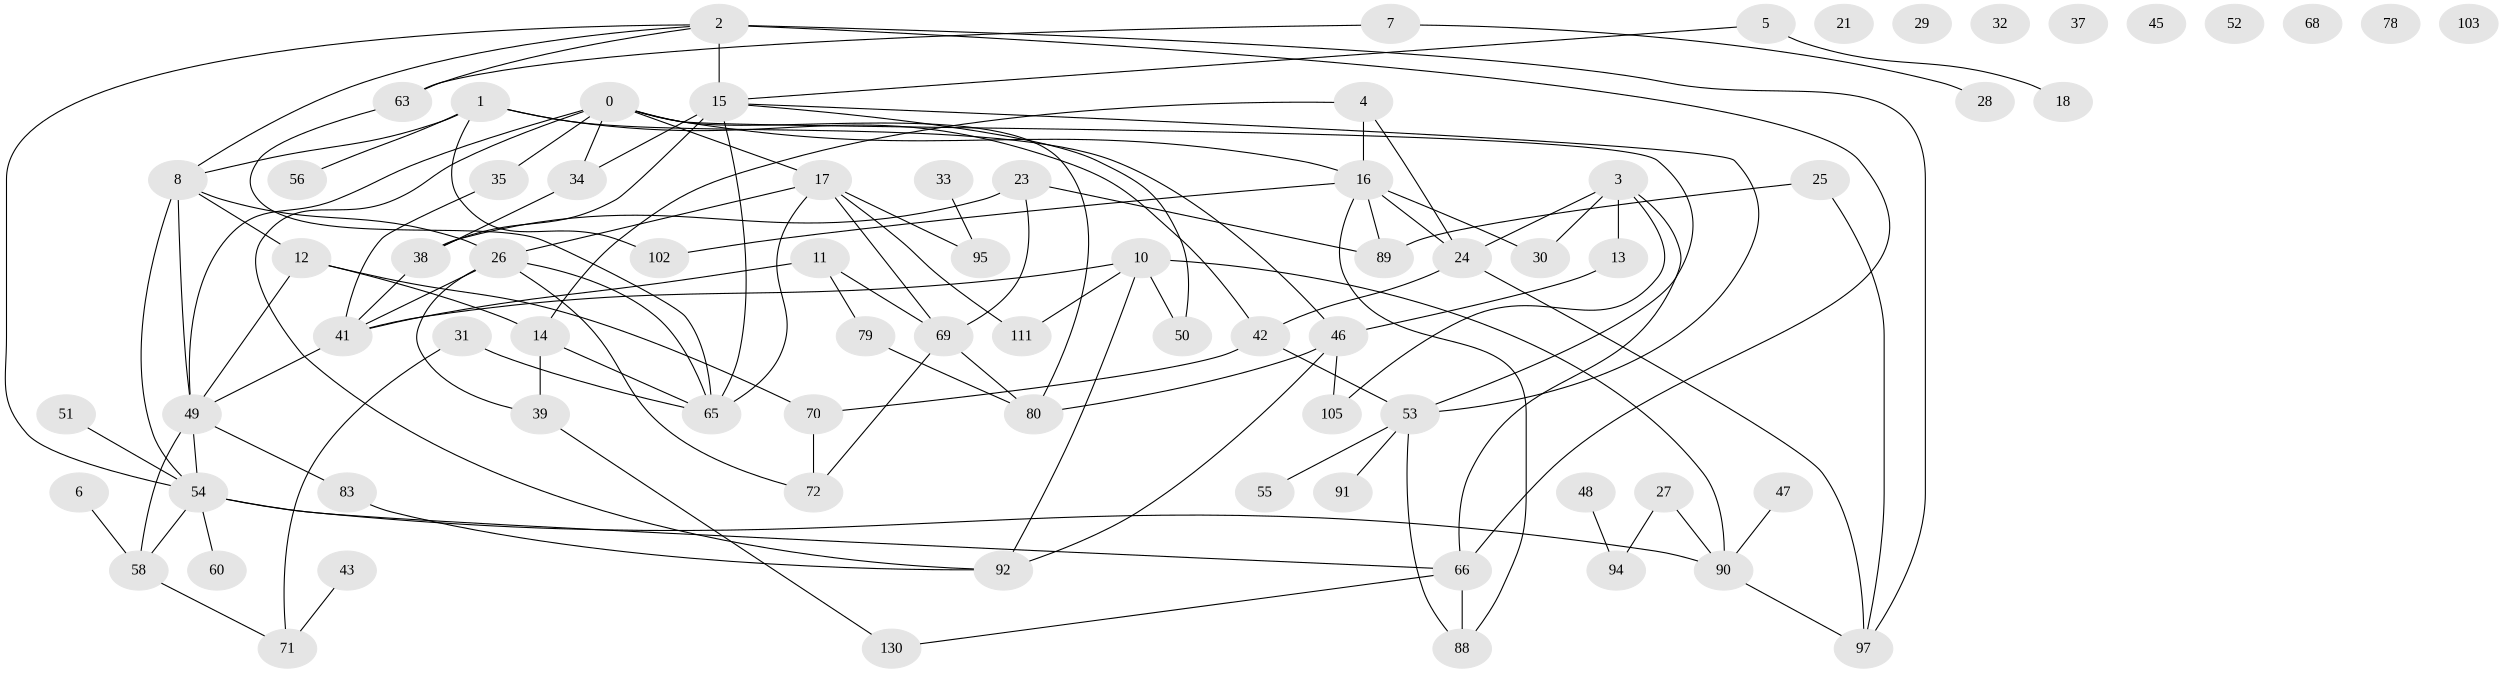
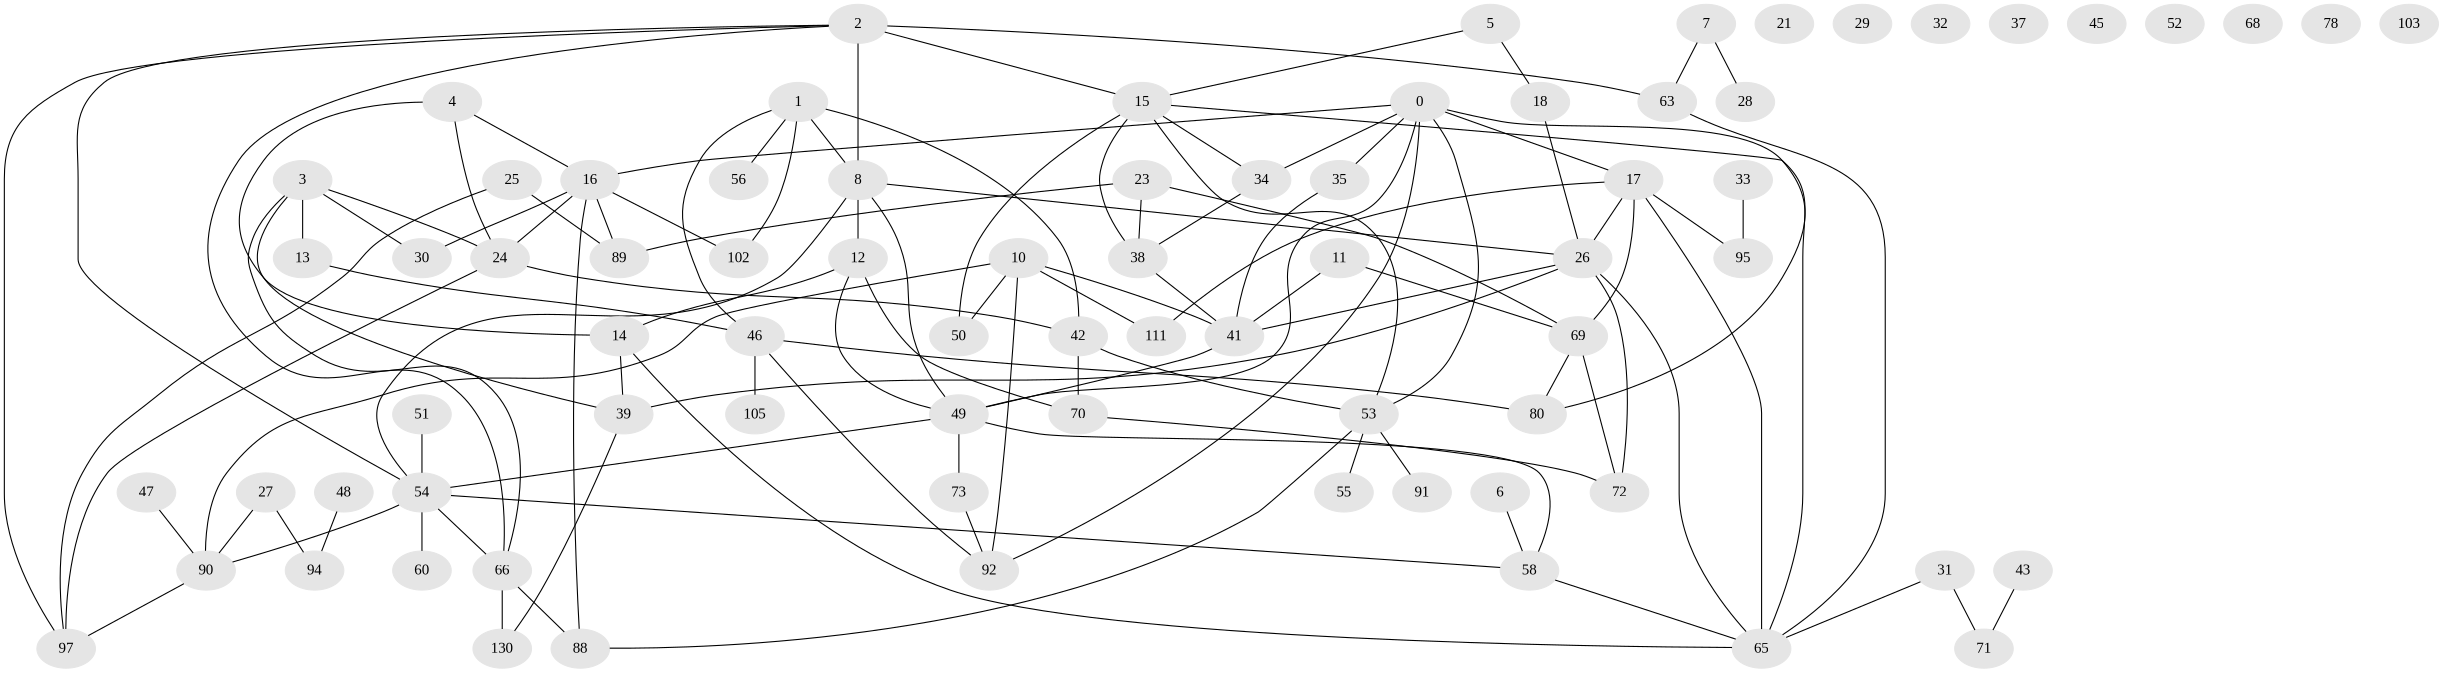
edge "18" -- "26": added
edge "3" -- "105": now "3" -- "39"
node "79": removed
node "83": label "83" -> "73"
edge "58" -- "71": now "58" -- "65"
